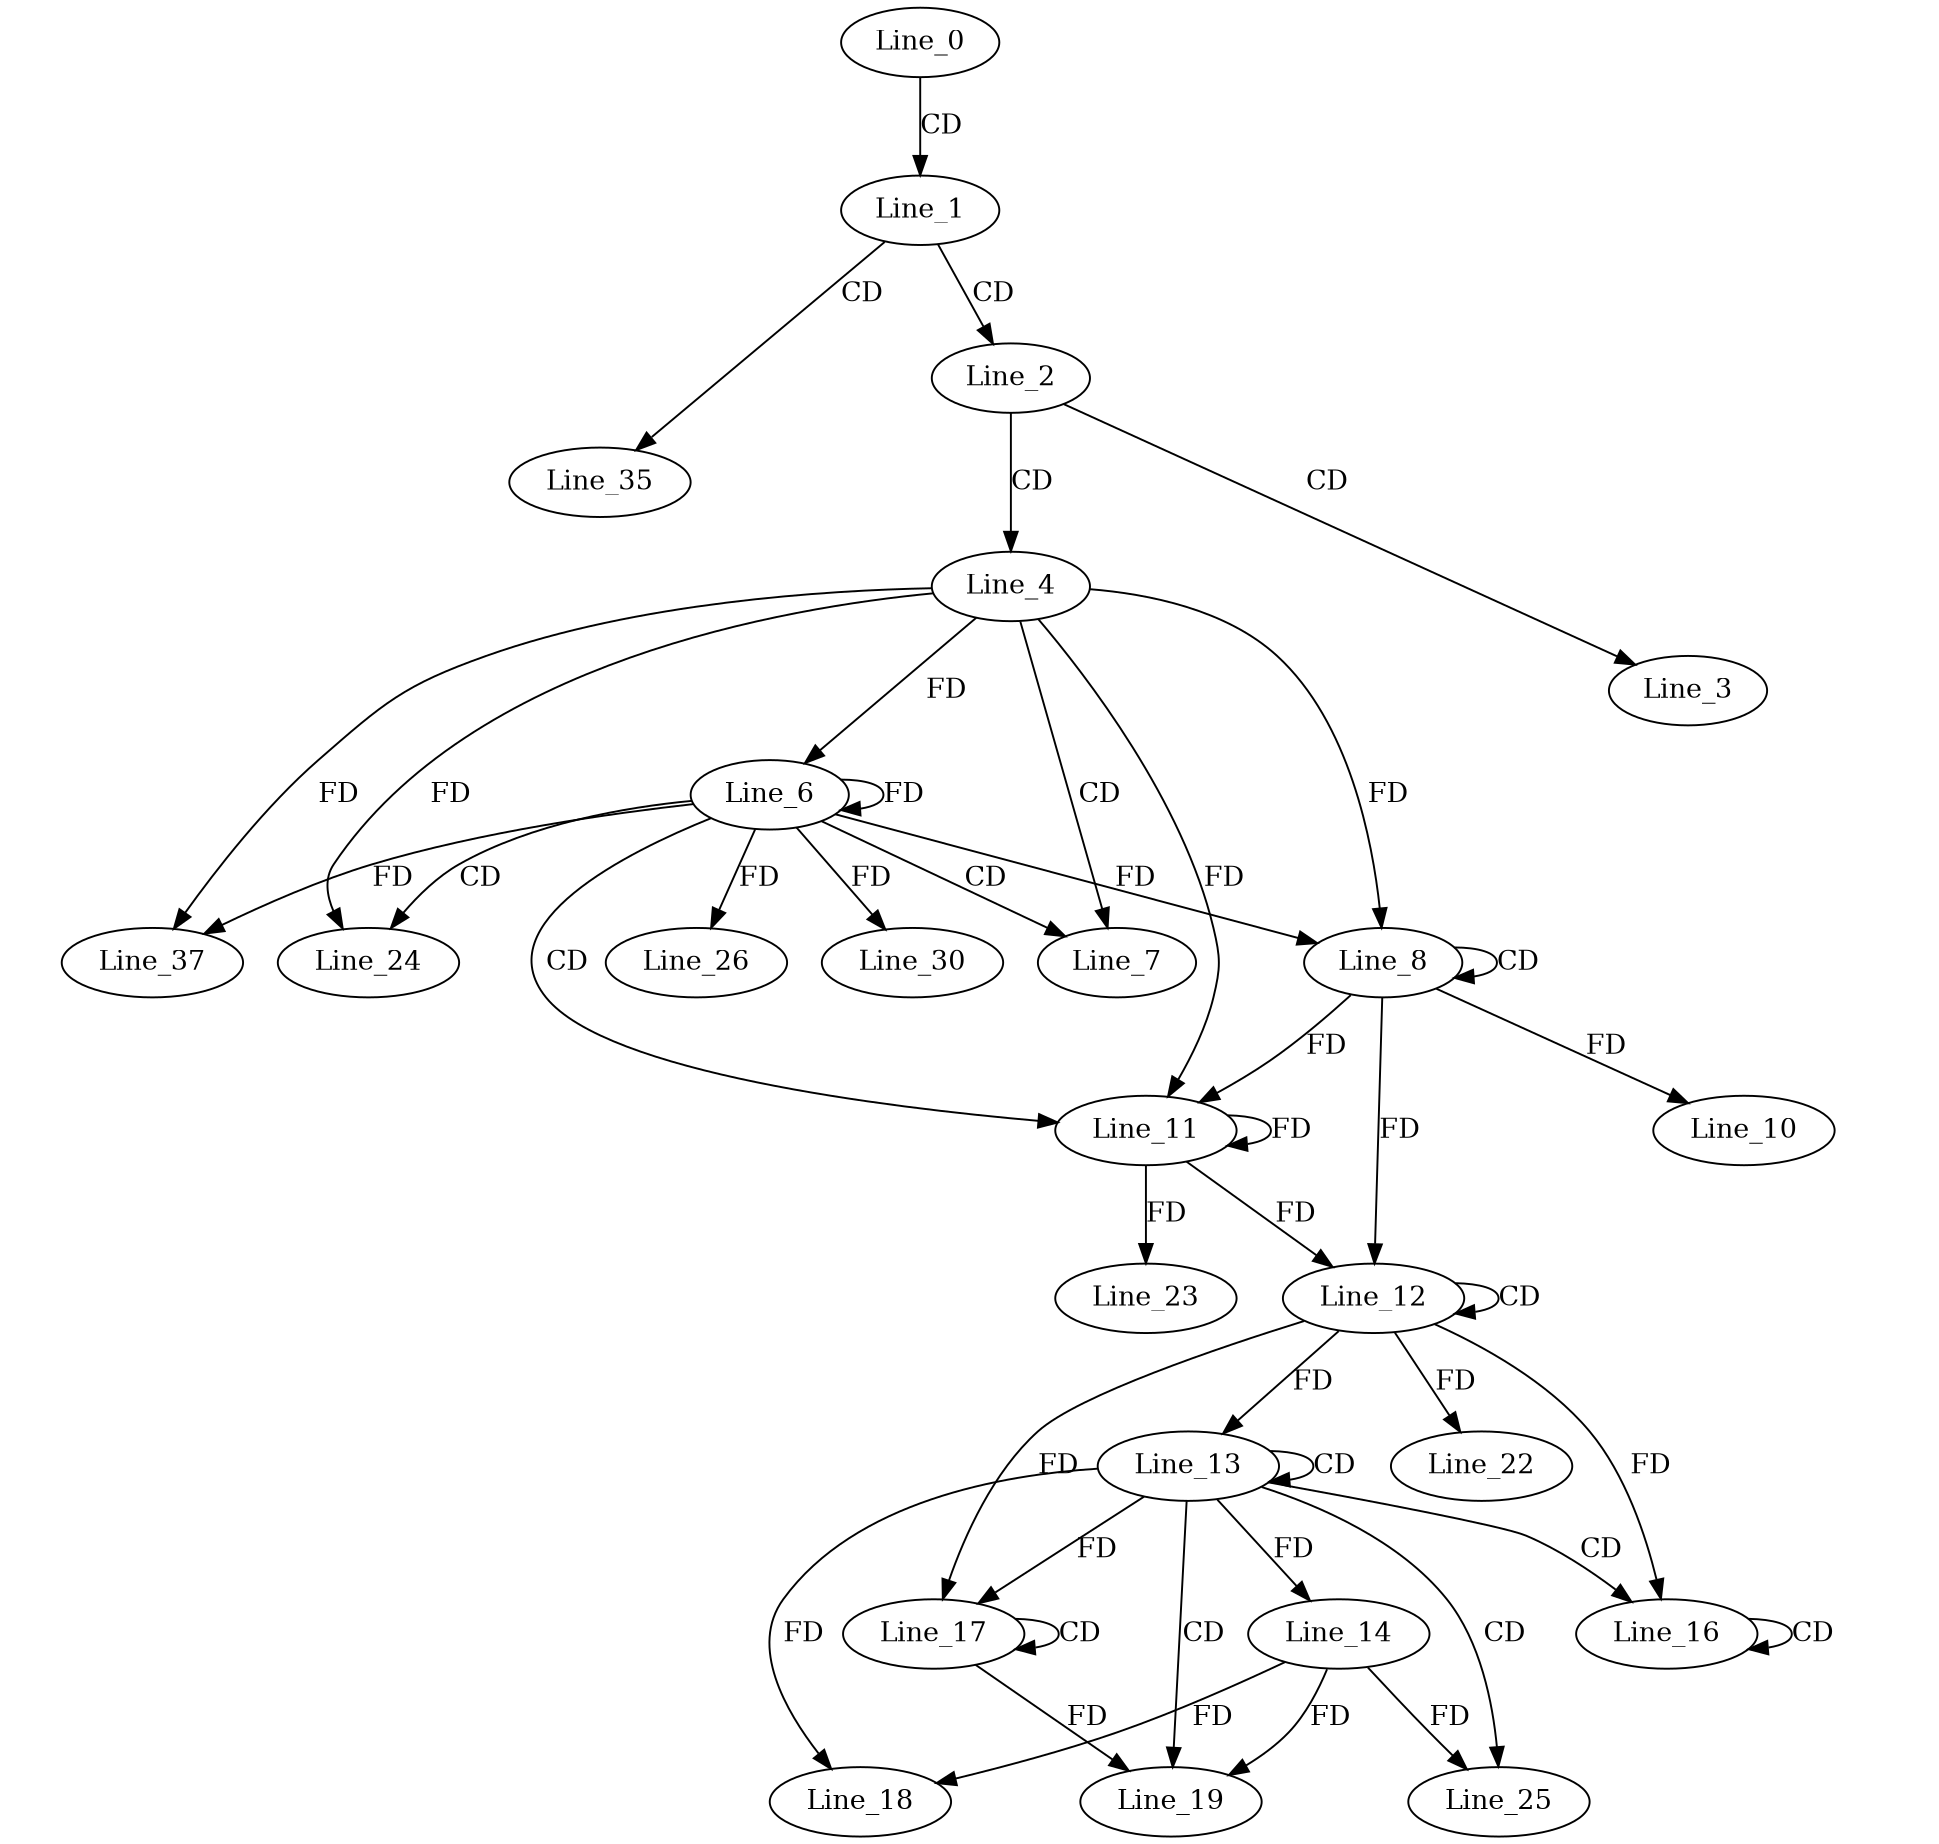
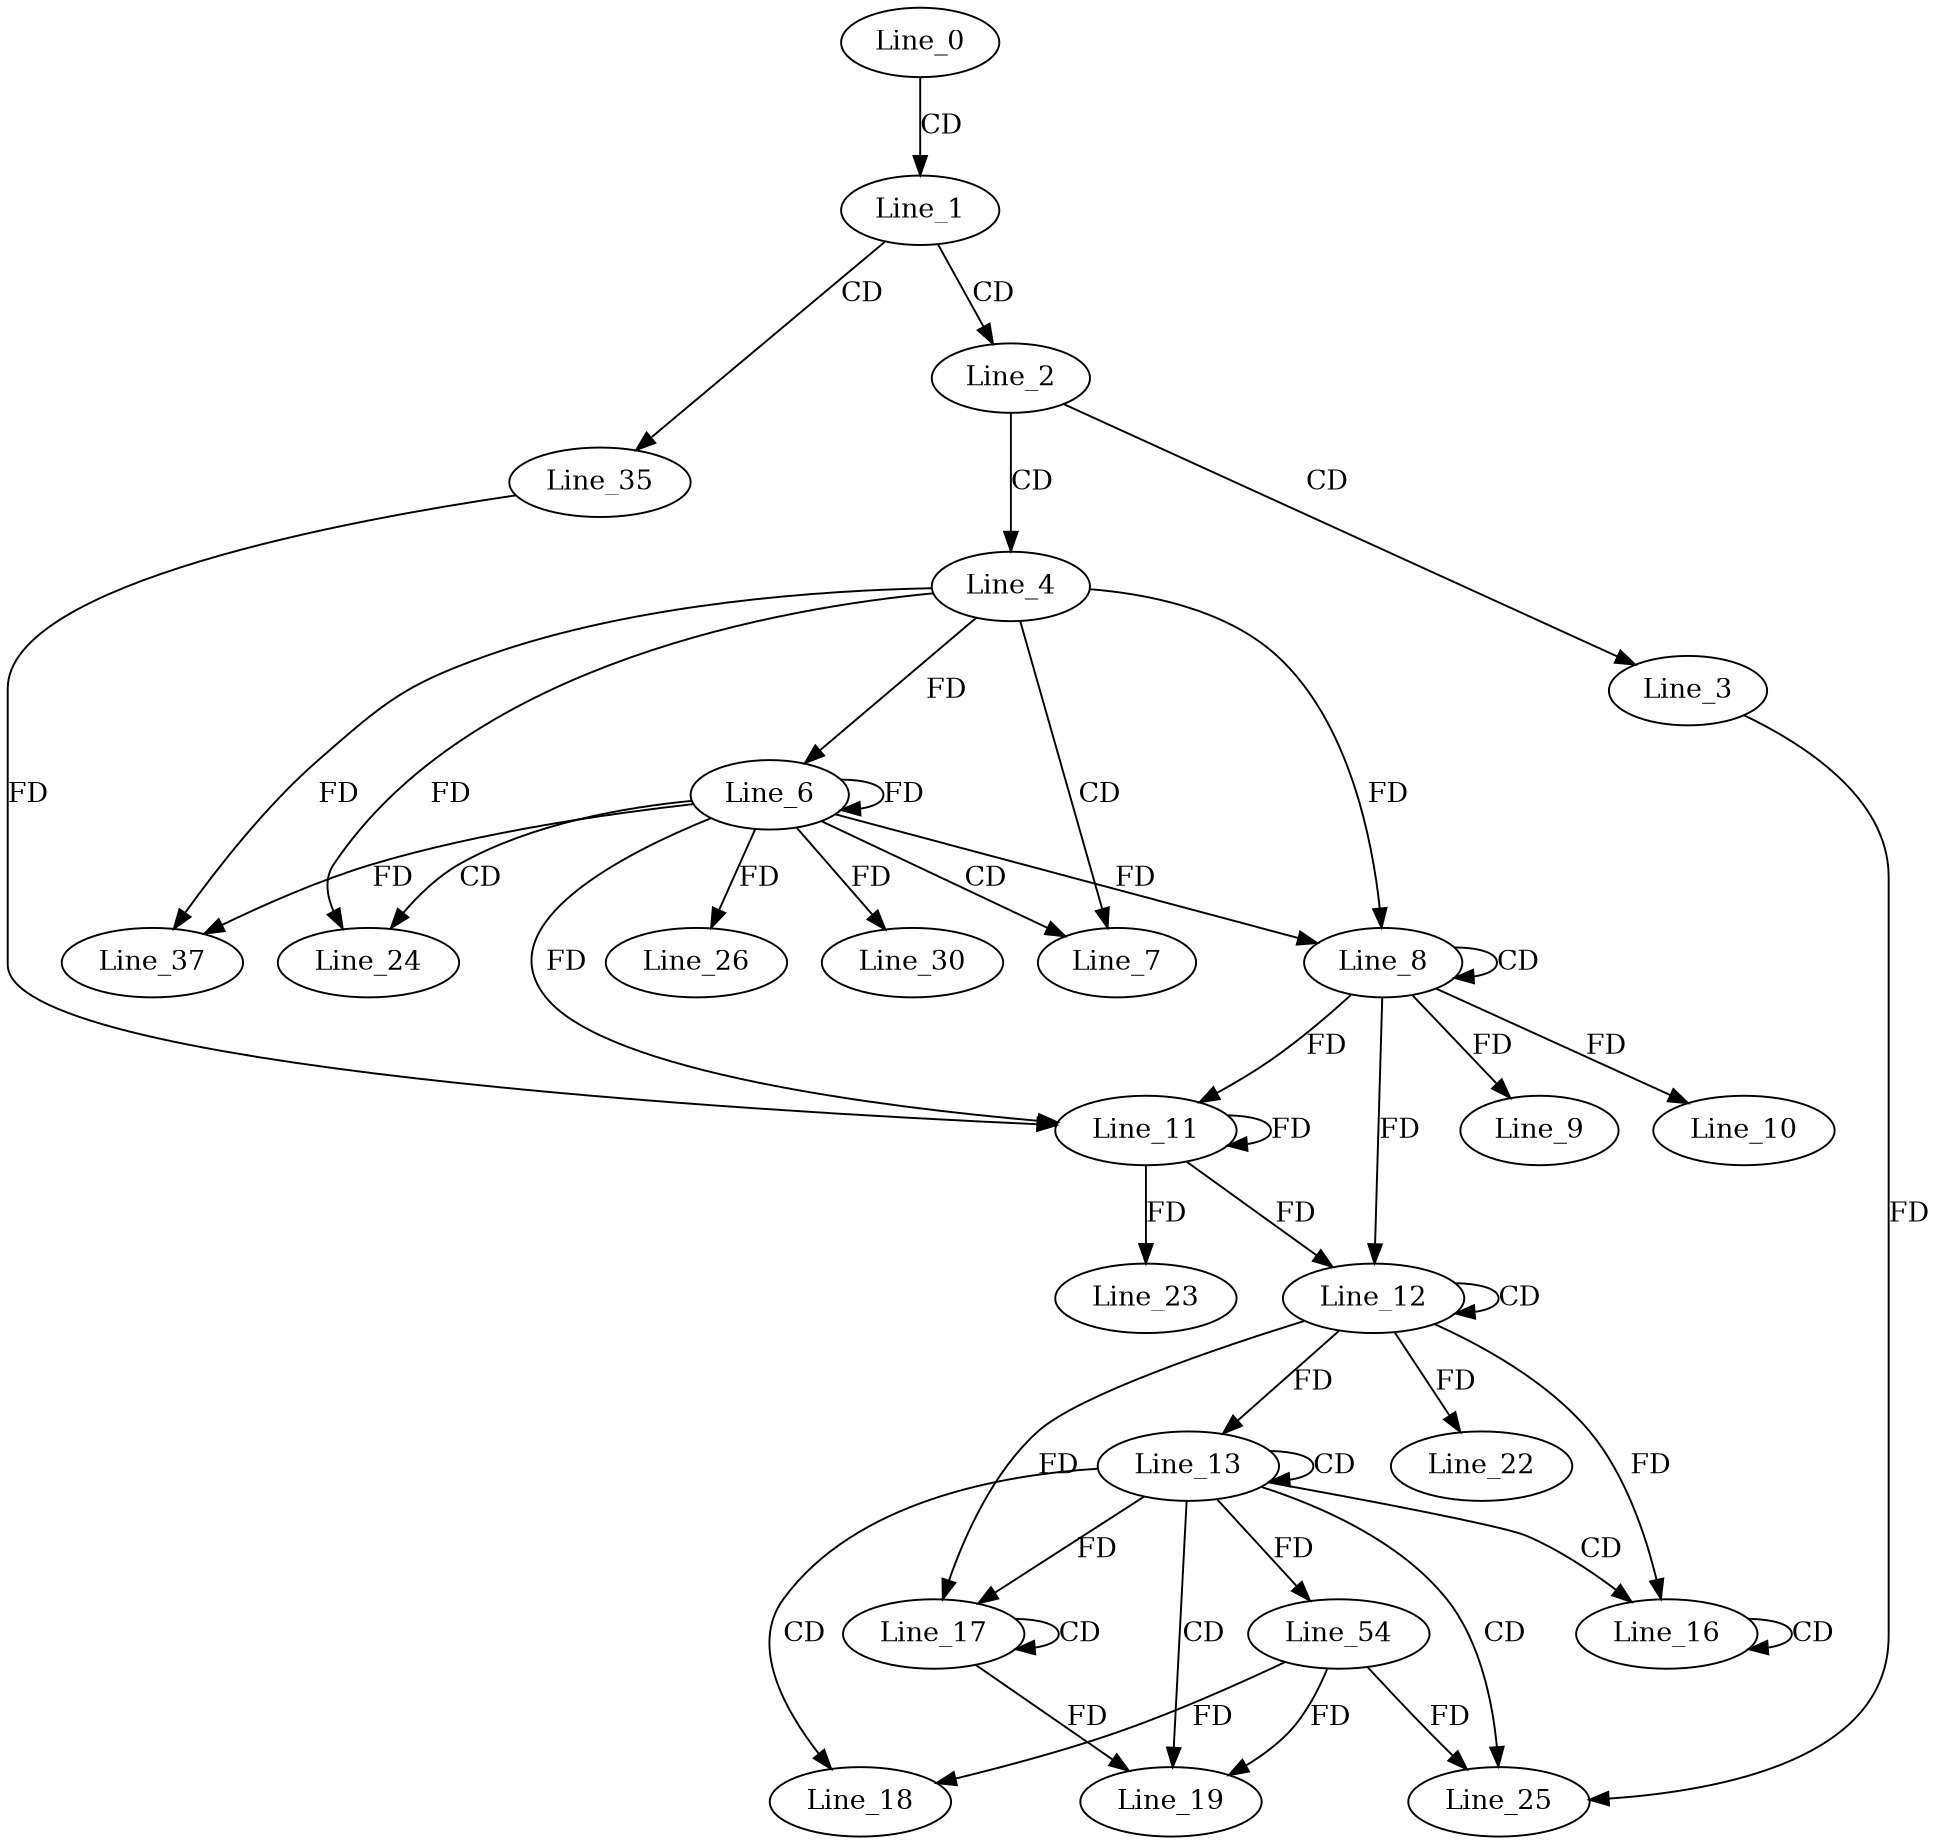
edge "Line_4" -> "Line_11": now "Line_35" -> "Line_11"
edge "Line_6" -> "Line_11": label "CD" -> "FD"
node "Line_9": added
edge "Line_3" -> "Line_25": added, label "FD"
edge "Line_13" -> "Line_18": label "FD" -> "CD"
node "Line_14": label "Line_14" -> "Line_54"
